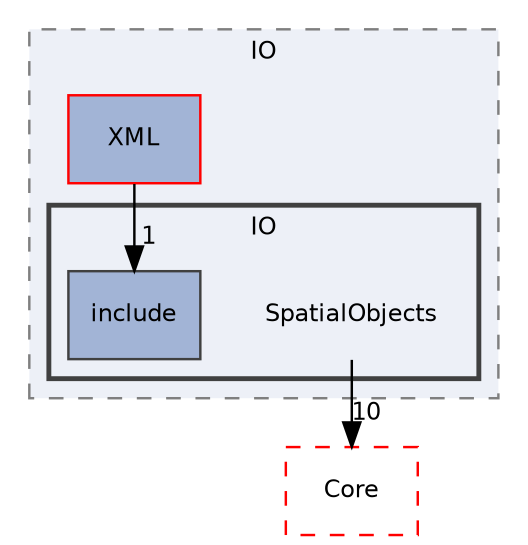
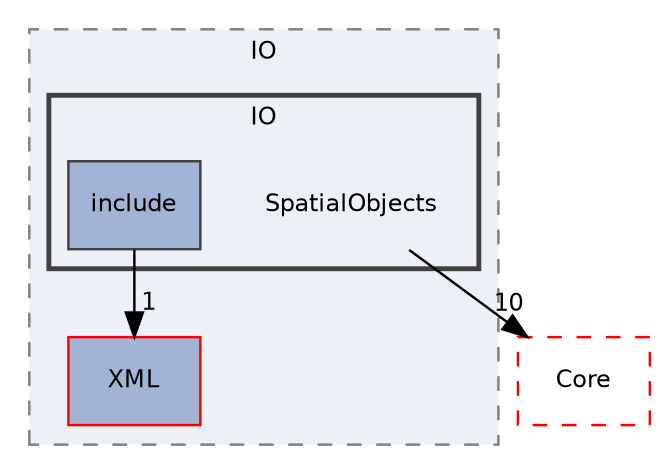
edge "XML" -> "include": reversed
